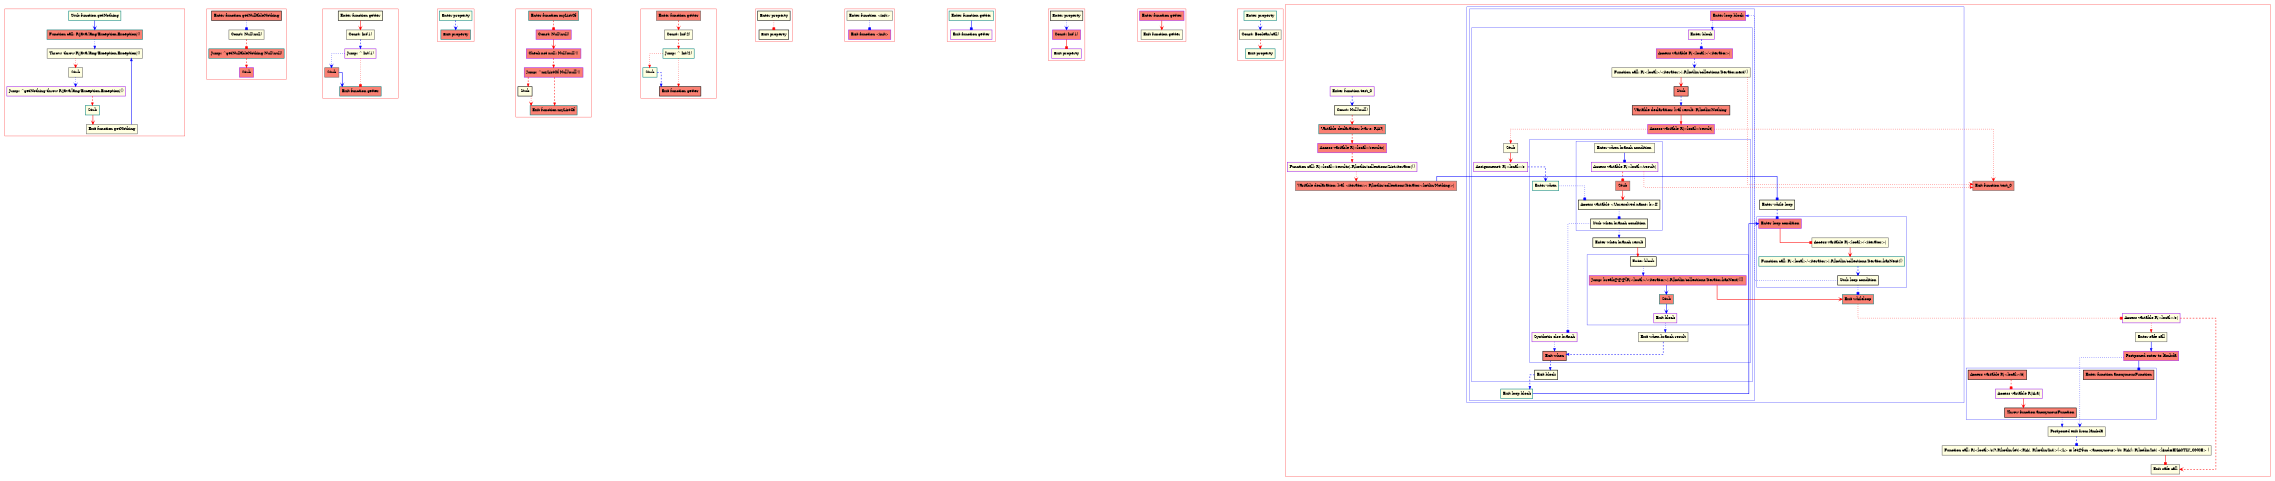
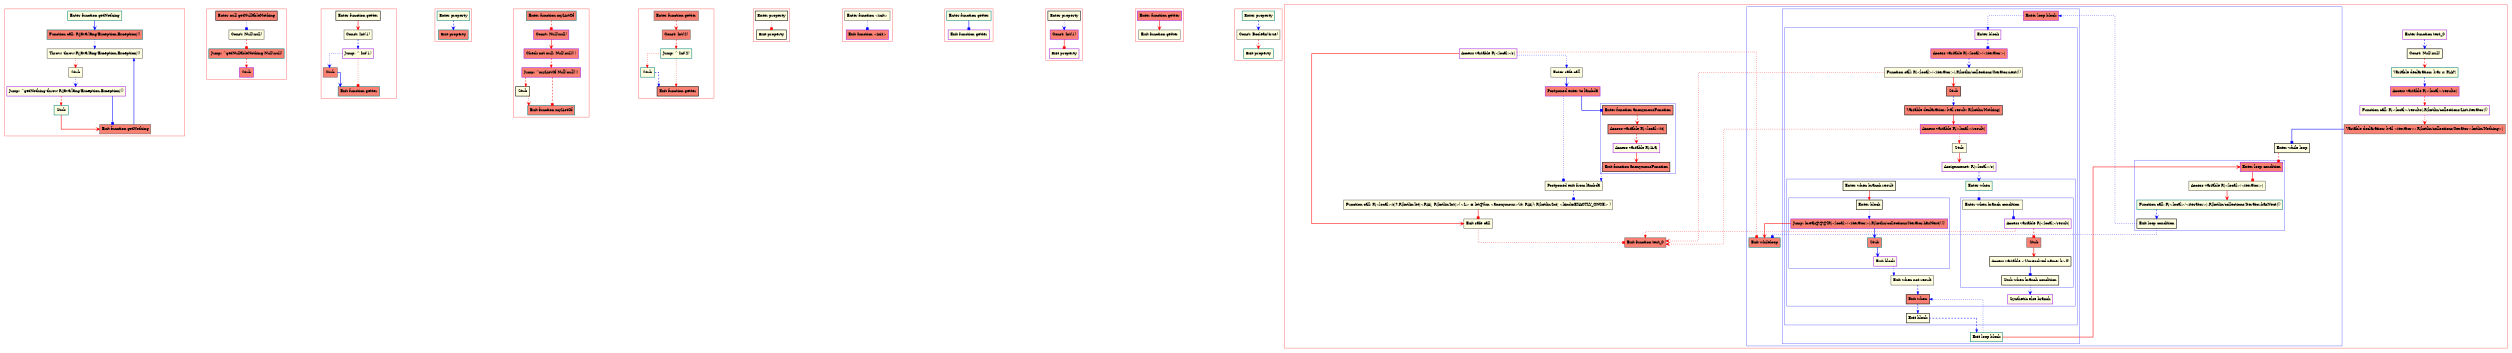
node "Stub function getNothing": label "Stub function getNothing" -> "Enter function getNothing"
node "Enter function getNullableNothing": label "Enter function getNullableNothing" -> "Enter null getNullableNothing"
node "Const: Int(2)": fillcolor lightyellow -> salmon
node "Const: Boolean(call)": label "Const: Boolean(call)" -> "Const: Boolean(true)"
edge "Jump: ^myListOf Null(null)!!" -> "Exit function myListOf": arrowhead normal -> box
edge "Jump: ^getNothing throw R|java/lang/Exception.Exception|()" -> "Exit function getNothing": added
edge "Enter function anonymousFunction" -> "Access variable R|<local>/it|": added
node "Exit function getNothing": fillcolor lightyellow -> salmon
node "Variable declaration: lvar s: R|A?|": fillcolor salmon -> lightyellow
edge "Variable declaration: lvar s: R|A?|" -> "Access variable R|<local>/results|": color red -> blue
edge "Enter when" -> "Access variable <Unresolved name: b>#": now "Enter when" -> "Enter when branch condition"
edge "Access variable <Unresolved name: b>#" -> "Stub when branch condition": style dotted -> solid
edge "Enter while loop" -> "Enter loop condition": color blue -> red
edge "Stub when branch condition" -> "Enter when branch result": removed
edge "Exit safe call" -> "Exit function test_0": added
edge "Stub when branch condition" -> "Synthetic else branch": arrowhead box -> vee
node "Stub loop condition": label "Stub loop condition" -> "Exit loop condition"
edge "Exit whileloop" -> "Access variable R|<local>/s|": reversed
edge "Access variable R|<local>/s|" -> "Enter safe call": color red -> blue
node "Exit when branch result": label "Exit when branch result" -> "Exit when not result"
edge "Synthetic else branch" -> "Exit when": now "Exit loop block" -> "Exit when"
edge "Enter safe call" -> "Postponed enter to lambda": arrowhead normal -> vee
edge "Postponed enter to lambda" -> "Postponed exit from lambda": arrowhead vee -> box
edge "Access variable R|<local>/it|" -> "Access variable R|/A.a|": arrowhead box -> vee
edge "Access variable R|<local>/s|" -> "Exit safe call": style dashed -> solid
edge "Exit loop block" -> "Enter loop condition": color blue -> red
node "Throw function anonymousFunction": label "Throw function anonymousFunction" -> "Exit function anonymousFunction"
